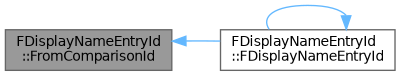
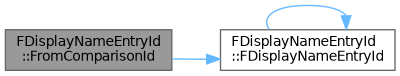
edge "FDisplayNameEntryId ::FDisplayNameEntryId" -> "FDisplayNameEntryId ::FromComparisonId": reversed
